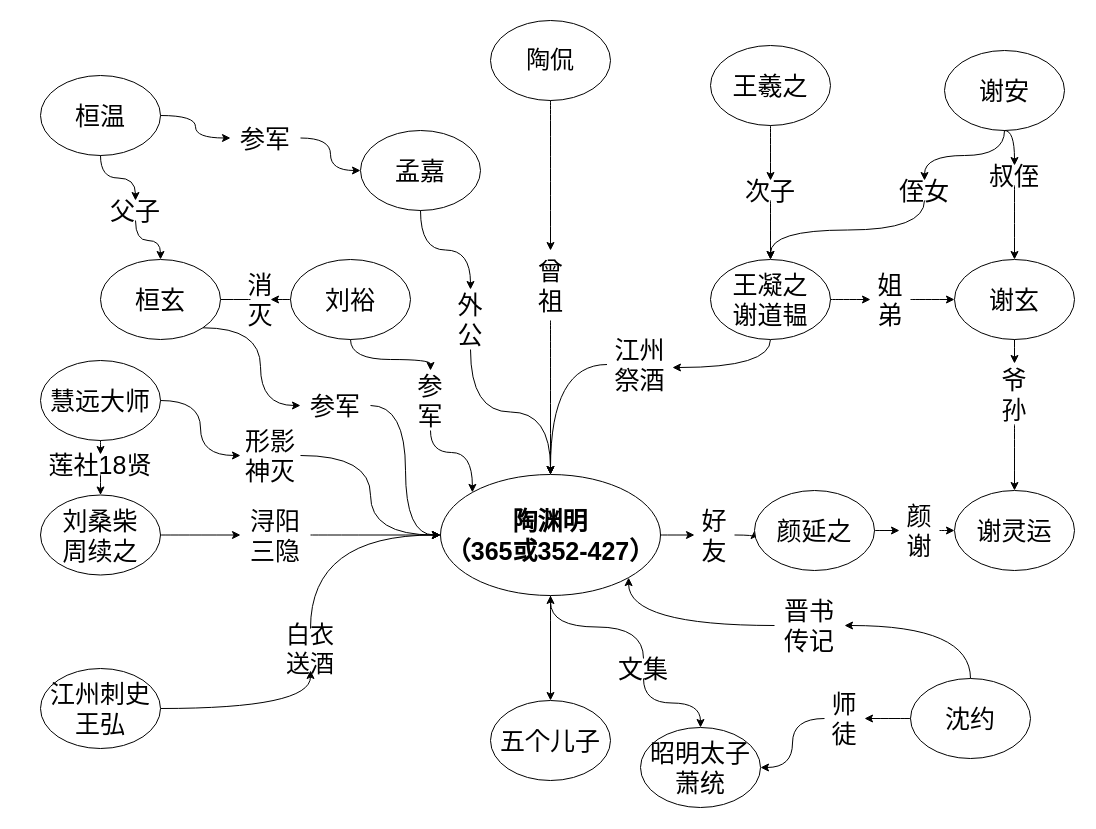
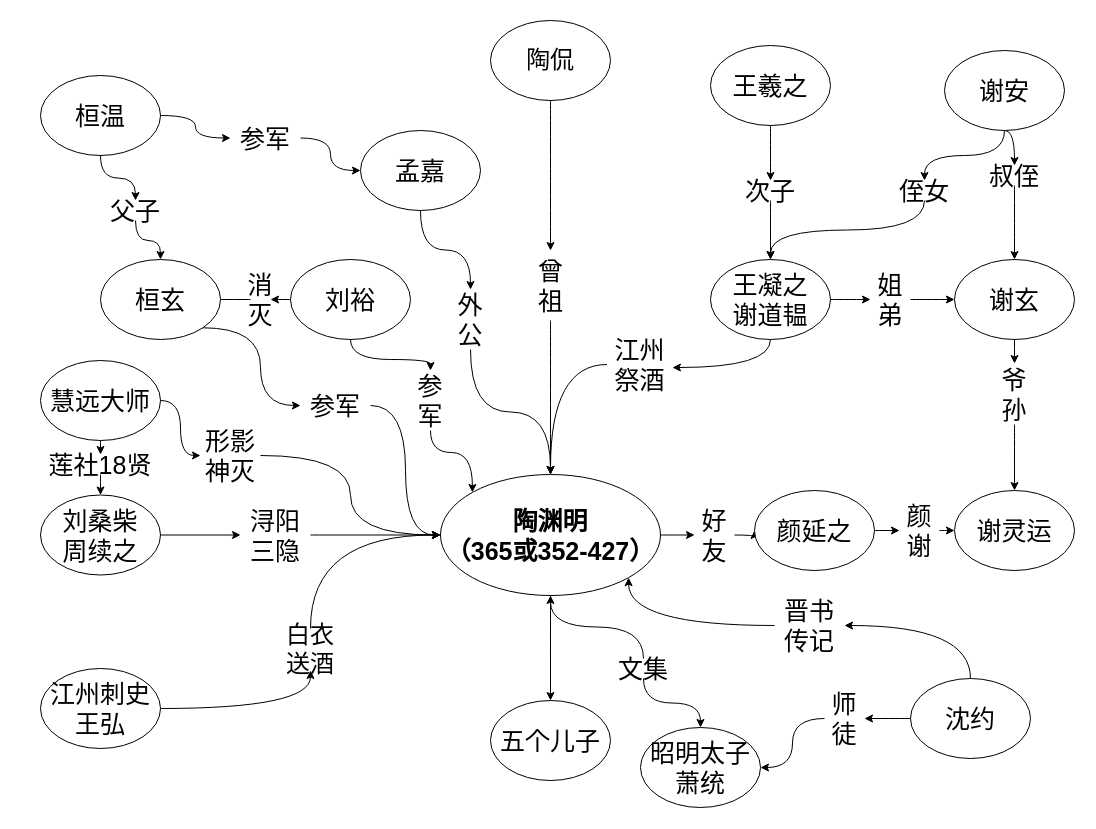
node "形影神灭": moved (271, 456) -> (231, 456)
